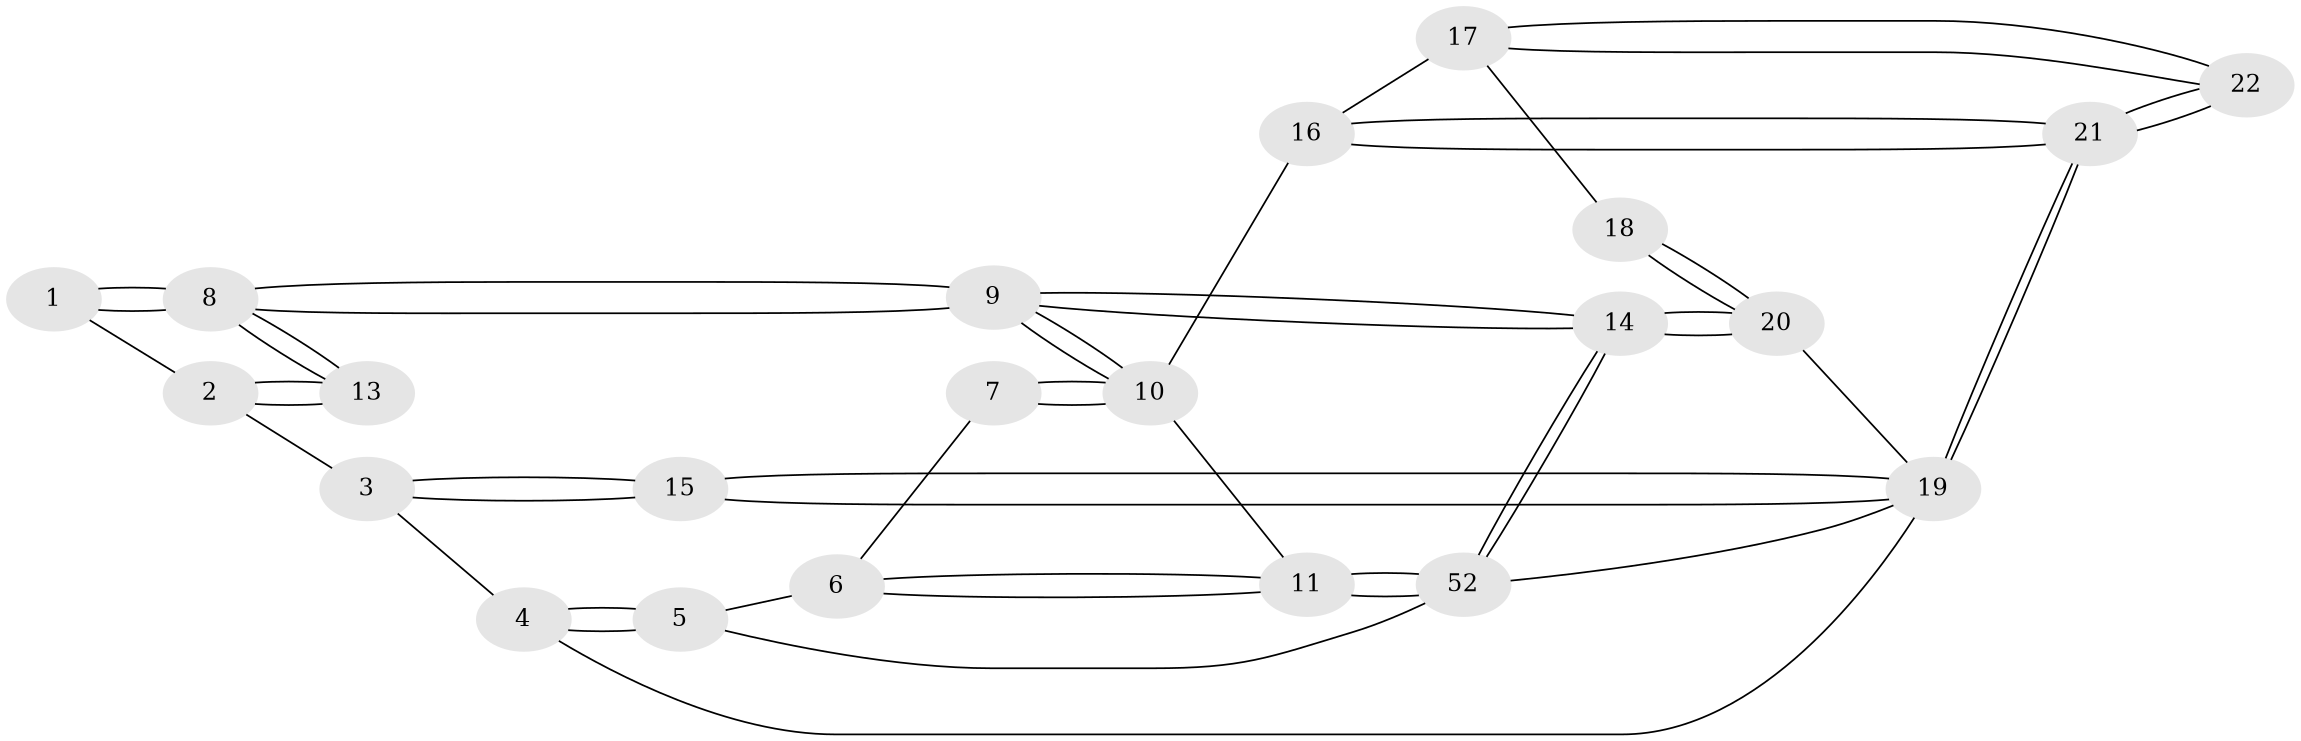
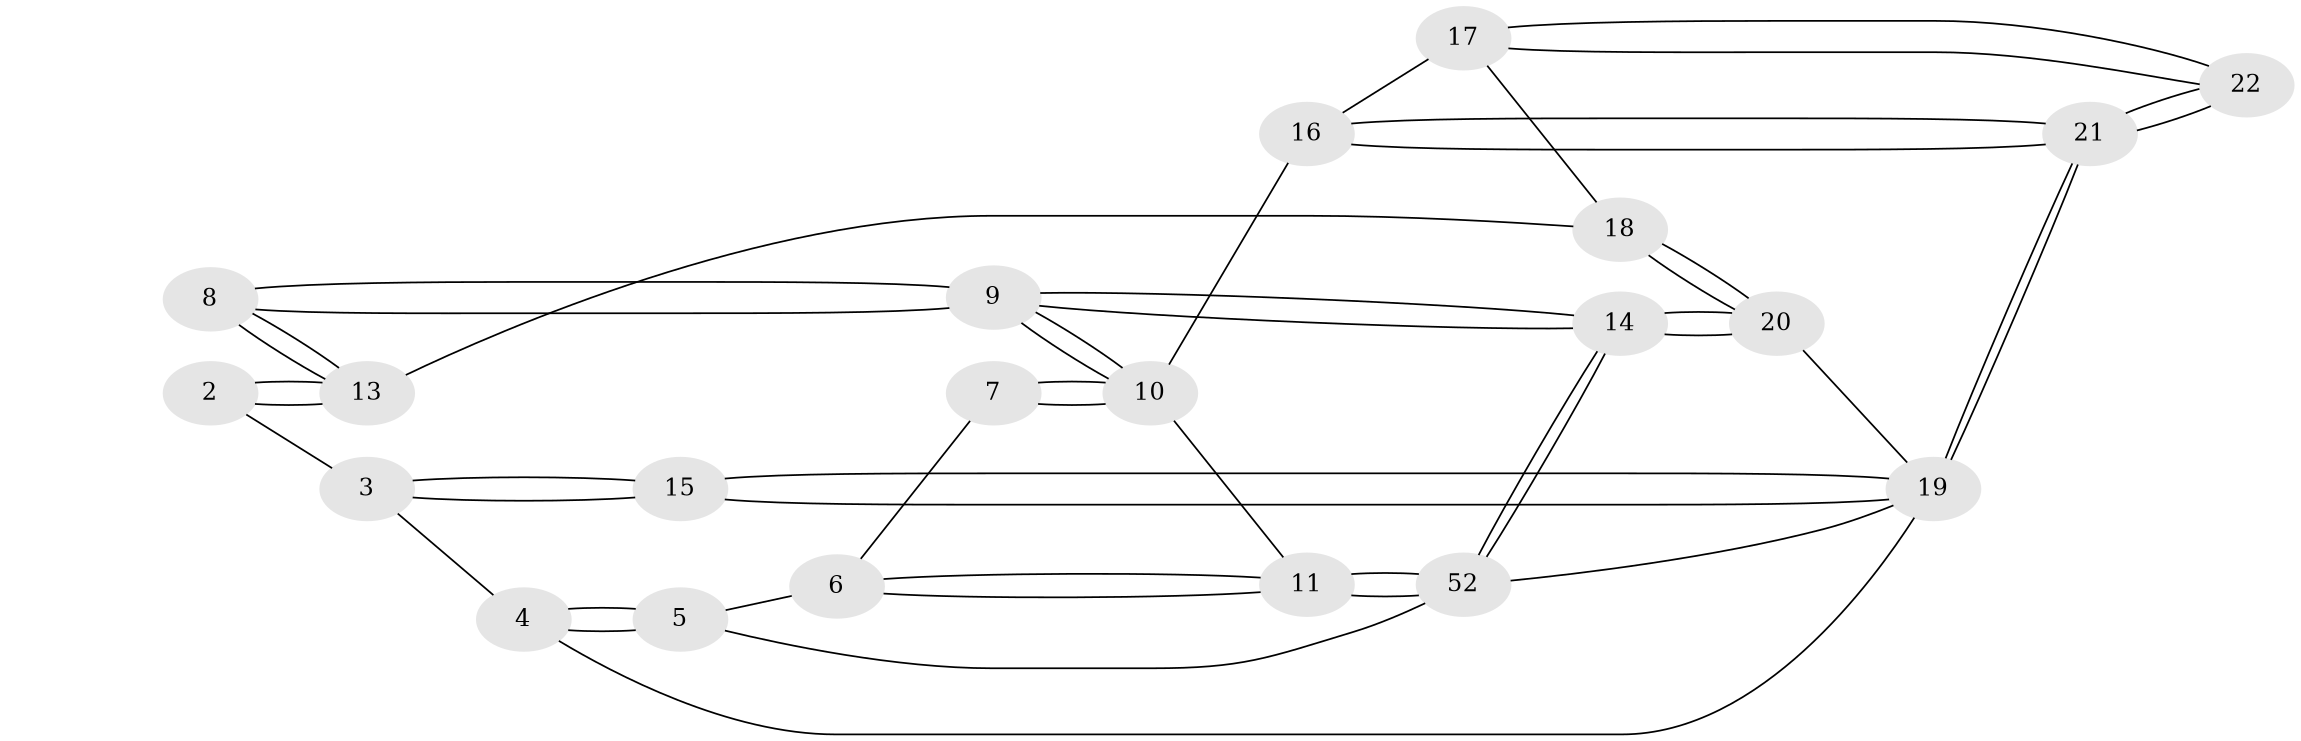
edge "18" -- "13": added
node "1": removed
